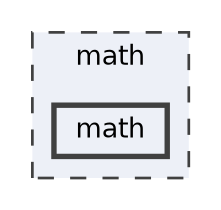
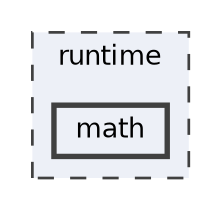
cluster "math": label "math" -> "runtime"
